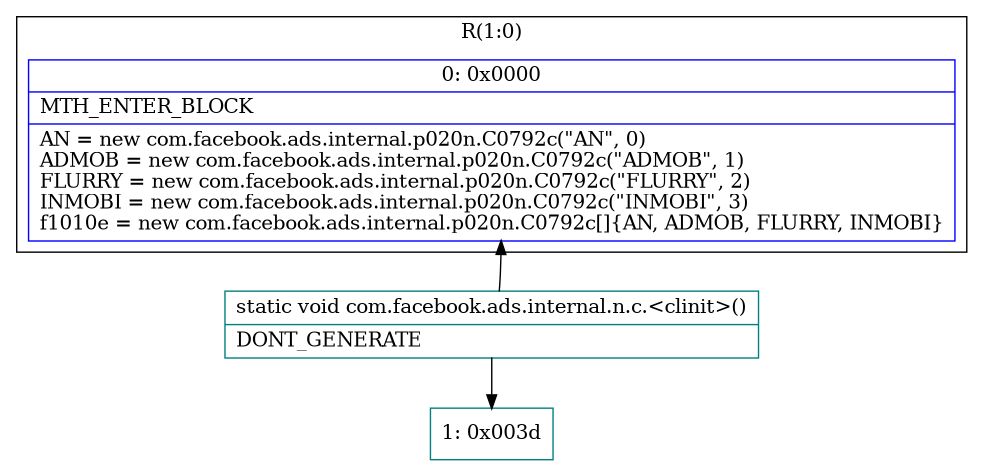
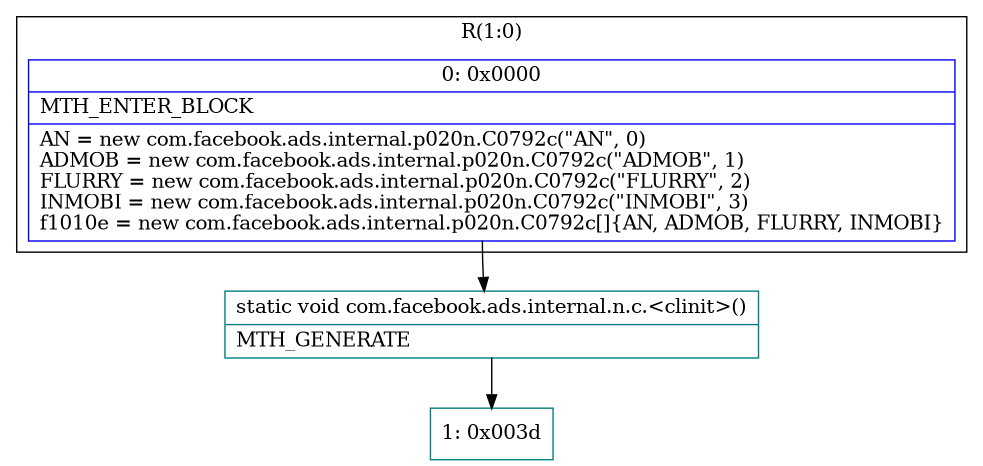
edge "static void com.facebook.ads.internal.n.c.<clinit>()" -> "0: 0x0000": reversed
node "static void com.facebook.ads.internal.n.c.<clinit>()": text "DONT_GENERATE" -> "MTH_GENERATE"
